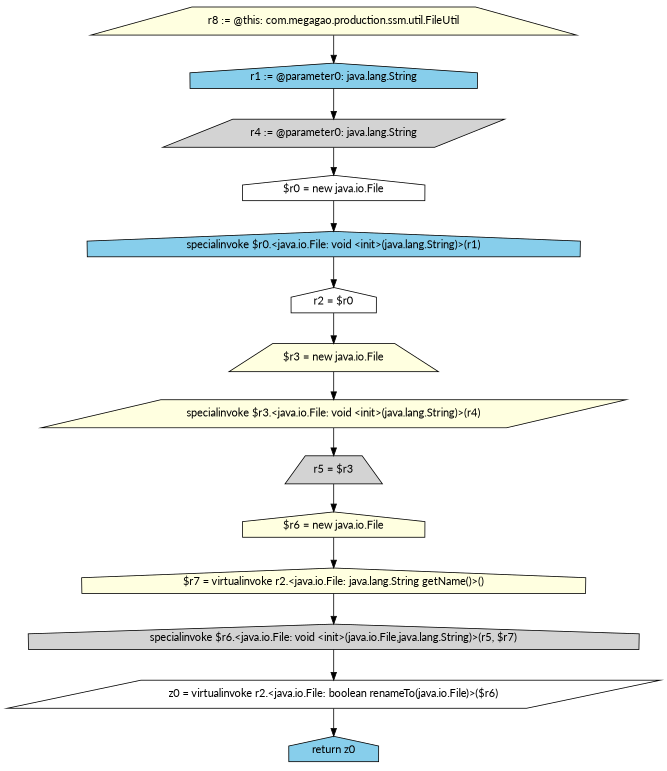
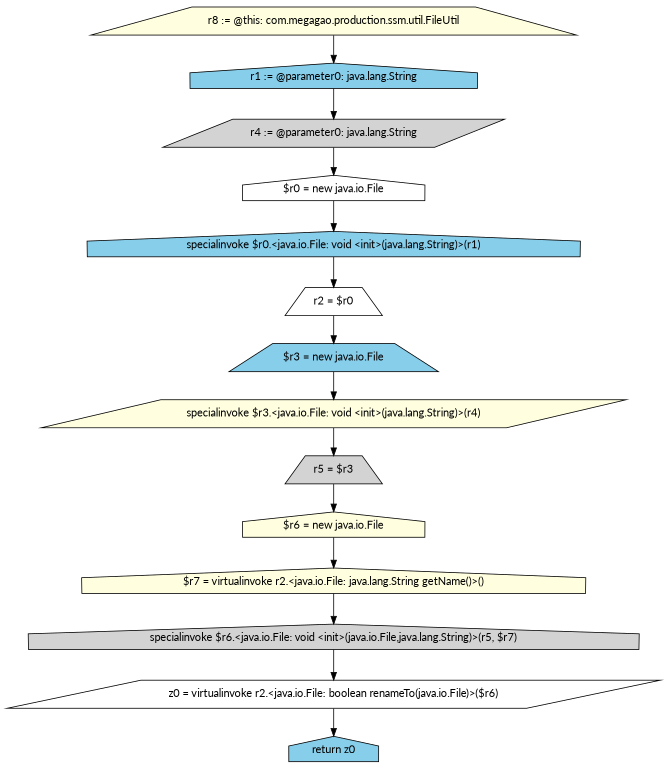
node "r2 = $r0": shape house -> trapezium
node "$r3 = new java.io.File": fillcolor lightyellow -> skyblue
